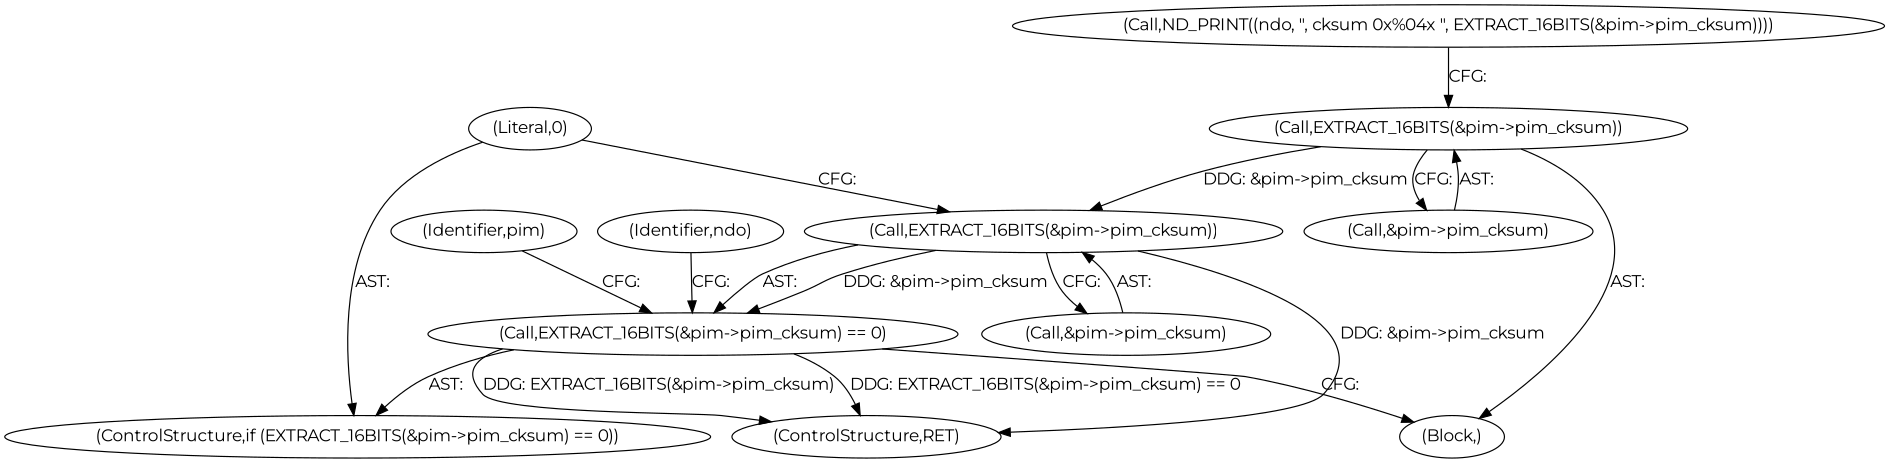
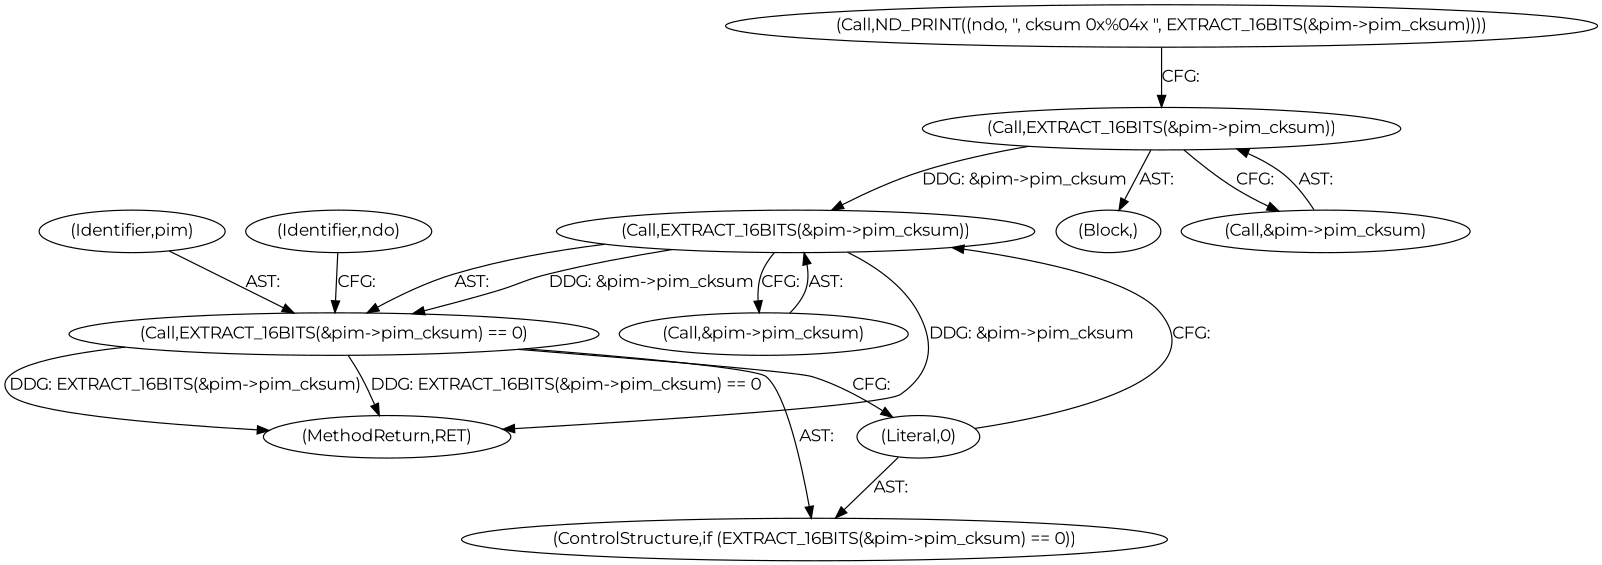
edge "(Identifier,pim)" -> "(Call,EXTRACT_16BITS(&pim->pim_cksum) == 0)": label "CFG: " -> "AST: "
edge "(Call,EXTRACT_16BITS(&pim->pim_cksum) == 0)" -> "(Block,)": now "(Call,EXTRACT_16BITS(&pim->pim_cksum) == 0)" -> "(Literal,0)"
node "(ControlStructure,RET)": label "(ControlStructure,RET)" -> "(MethodReturn,RET)"
